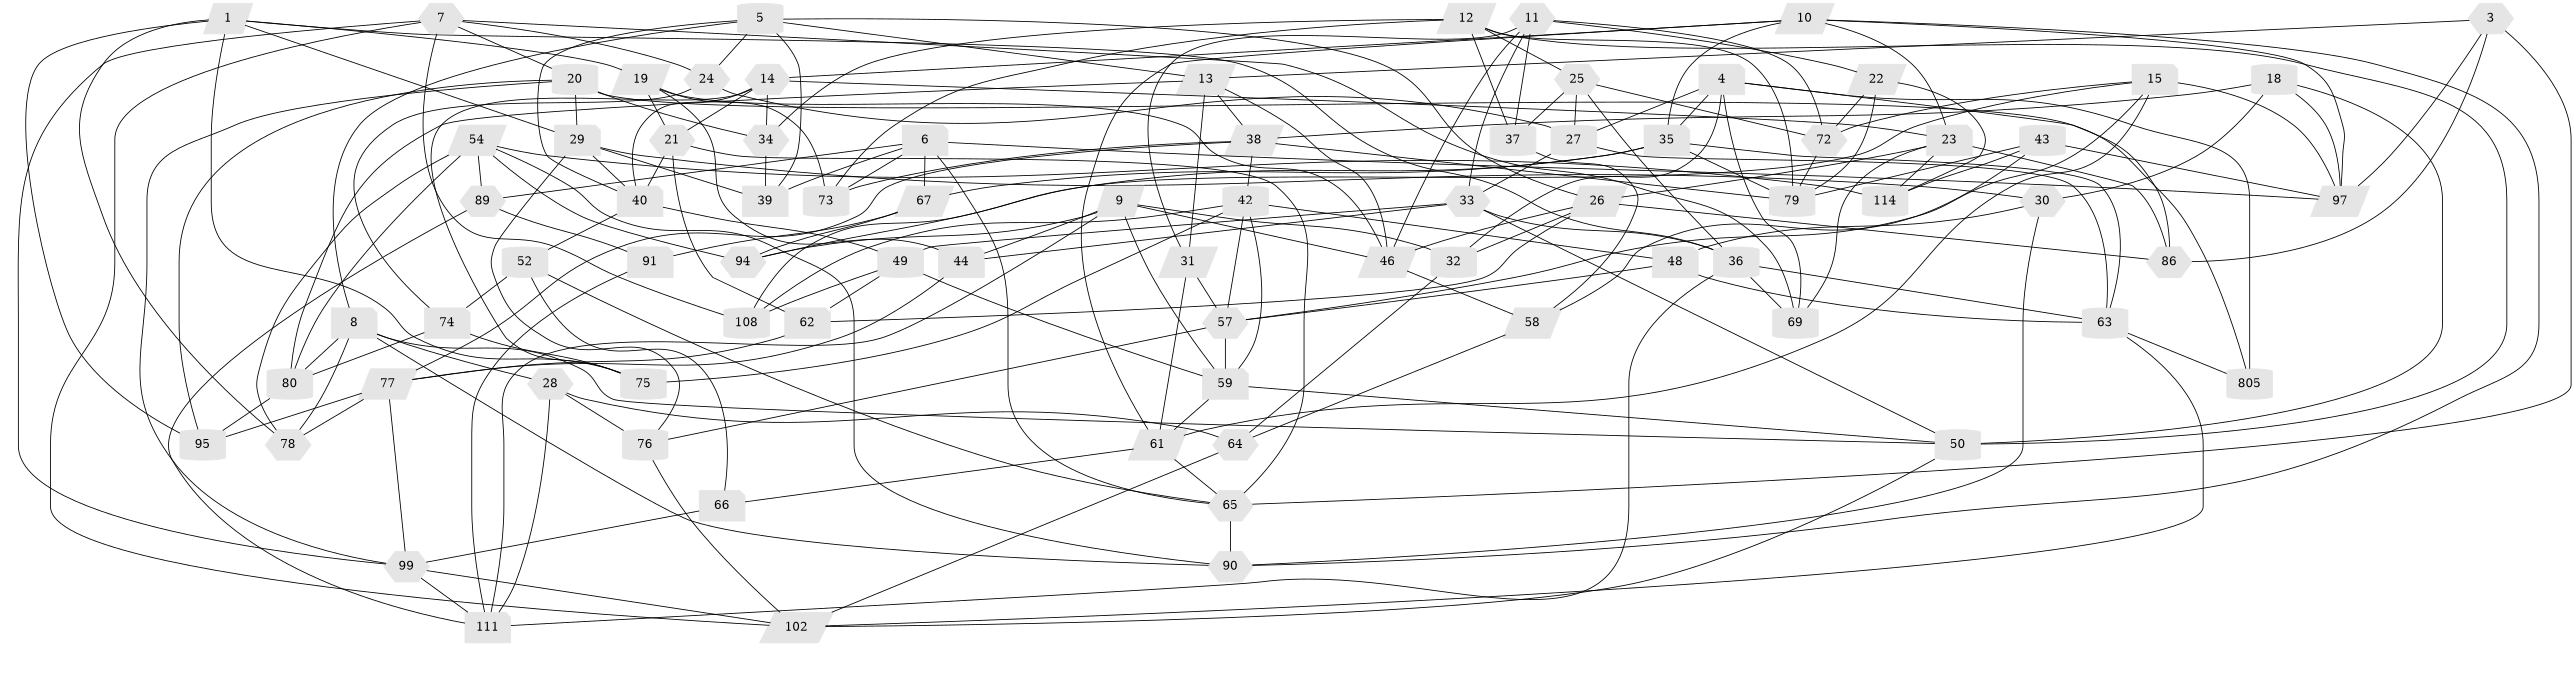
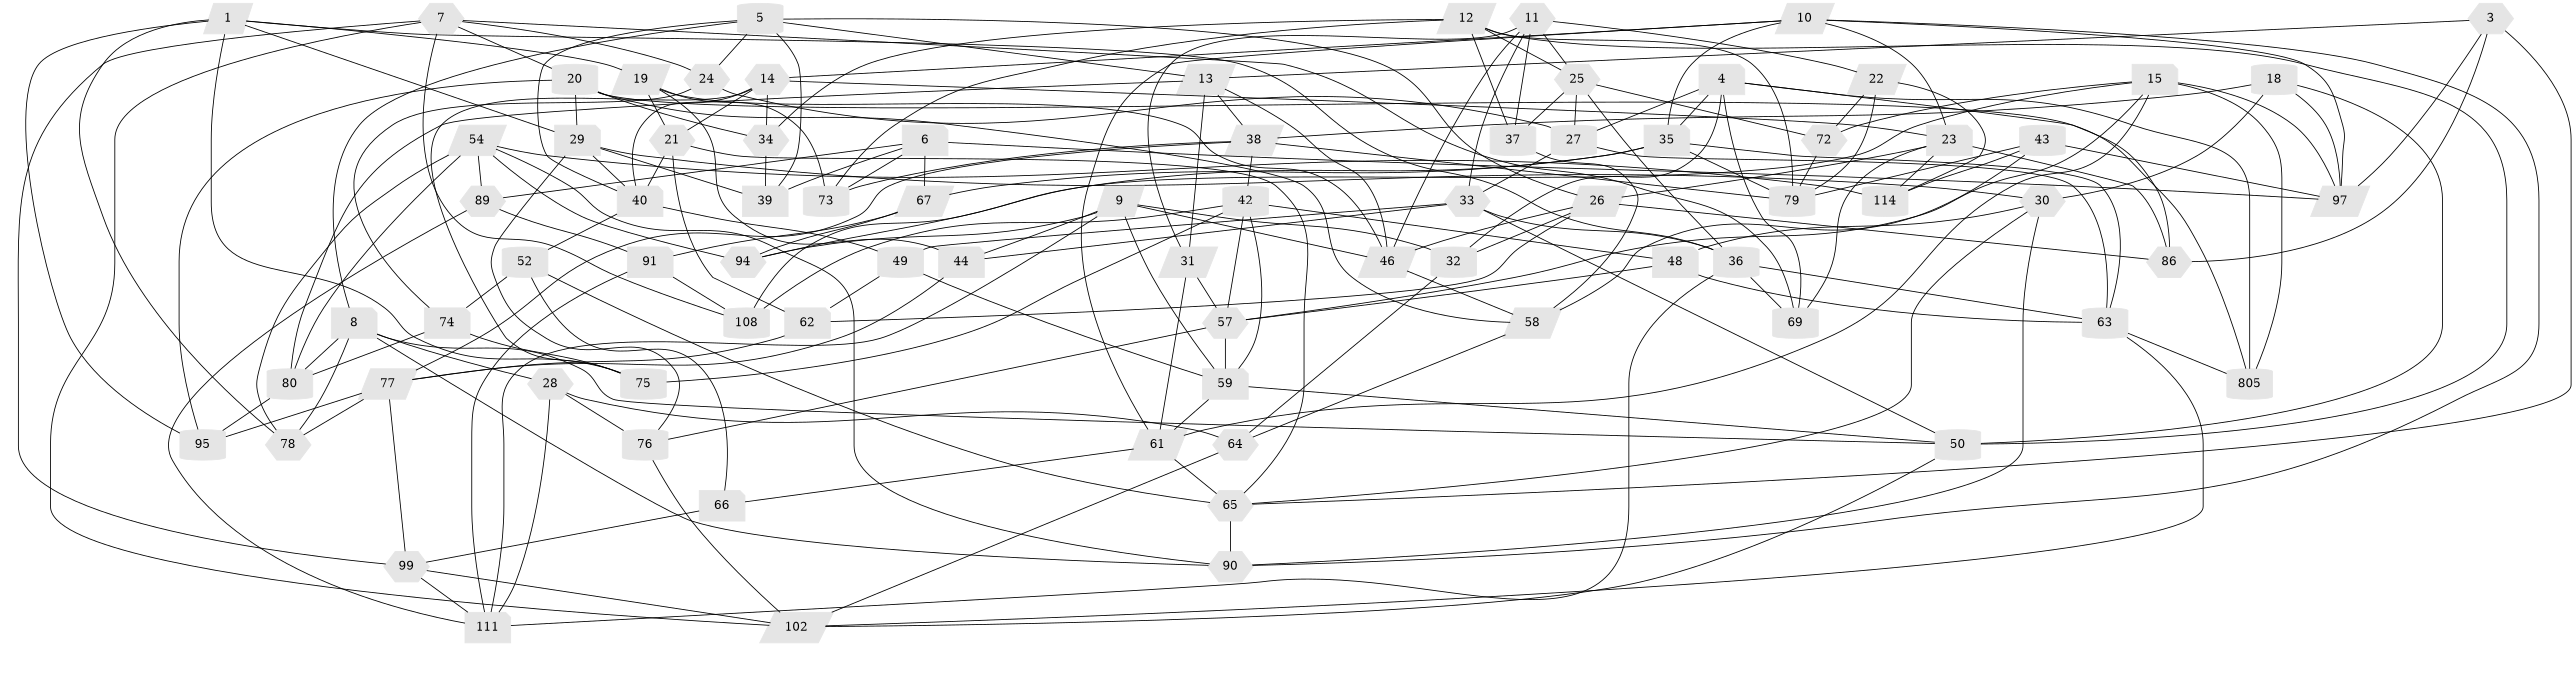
edge "11" -- "72": now "11" -- "25"
edge "15" -- "805": added
edge "20" -- "99": now "20" -- "58"
edge "49" -- "108": now "91" -- "108"
edge "6" -- "65": now "30" -- "65"
